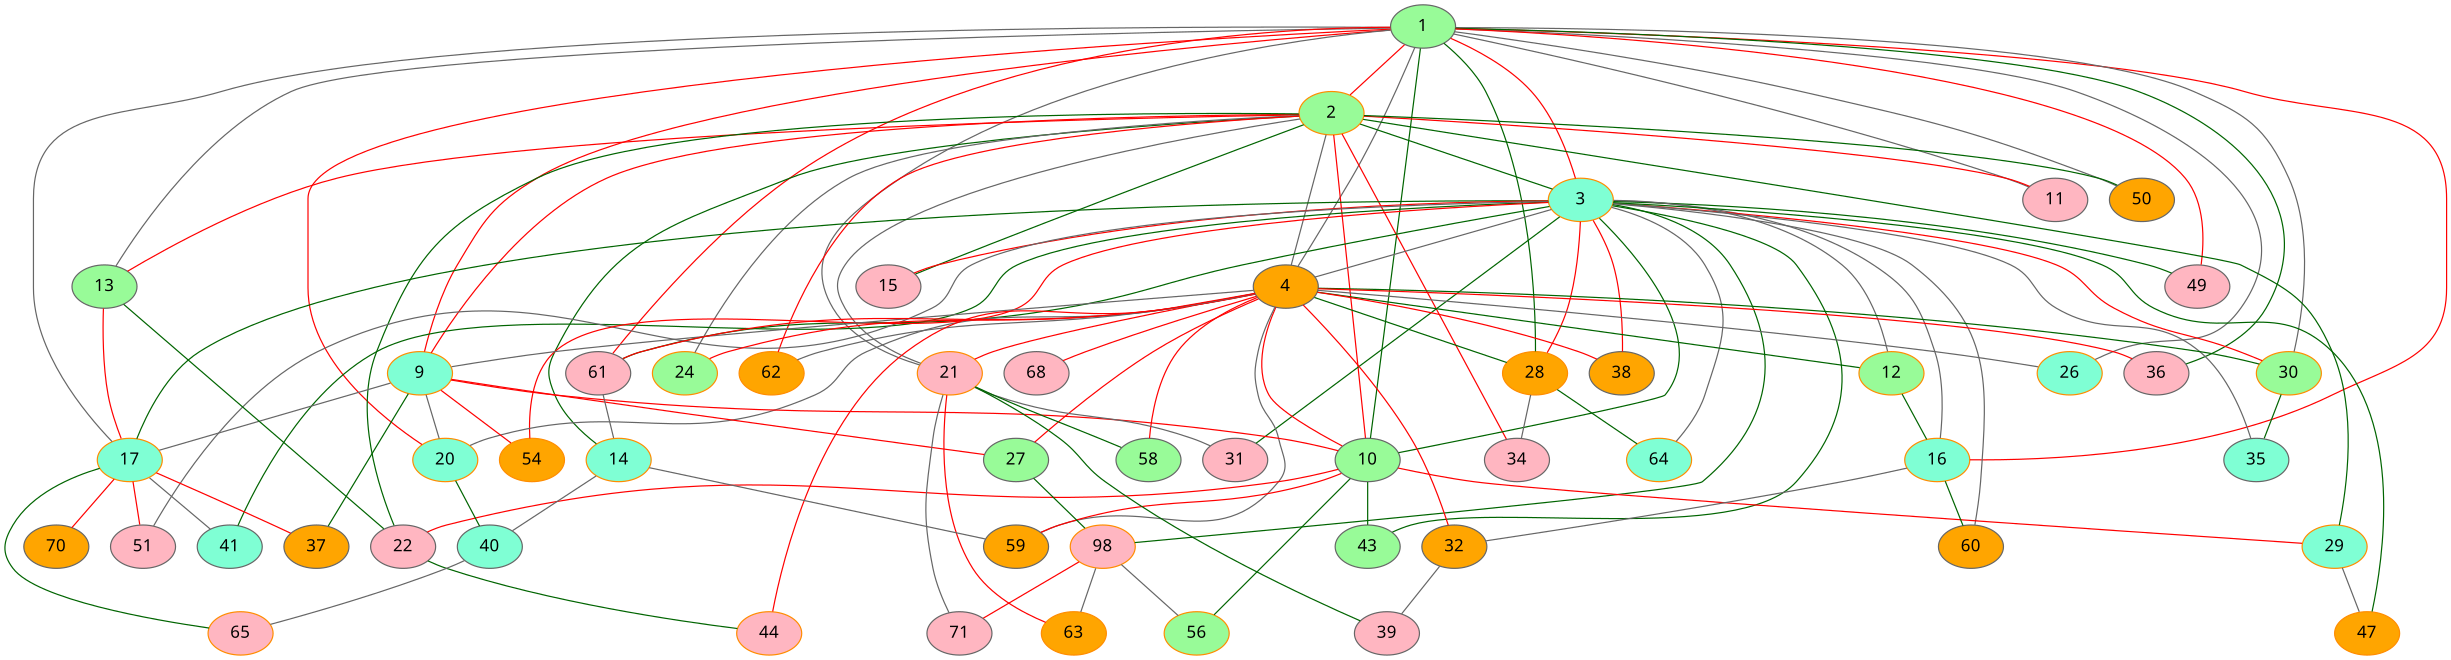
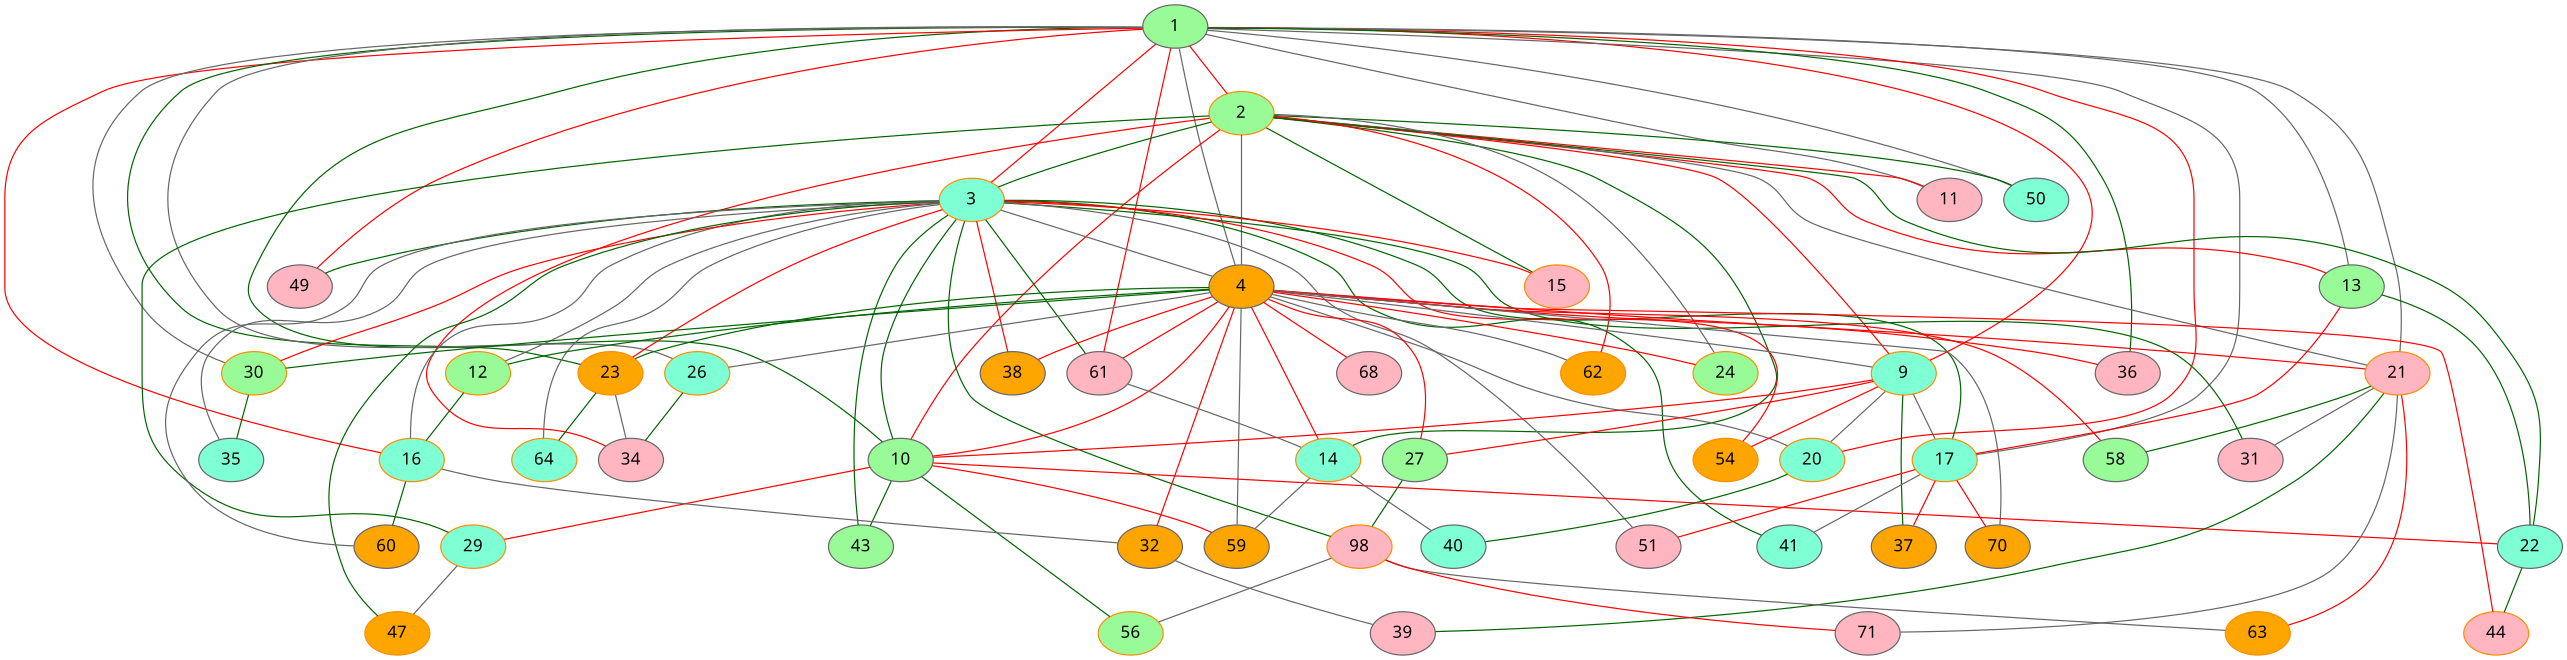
node "50": fillcolor orange -> aquamarine
node "15": color gray40 -> darkorange
edge "4" -- "70": added
edge "4" -- "14": added
node "28": label "28" -> "23"
edge "26" -- "34": added
node "22": fillcolor lightpink -> aquamarine
node "65": removed
